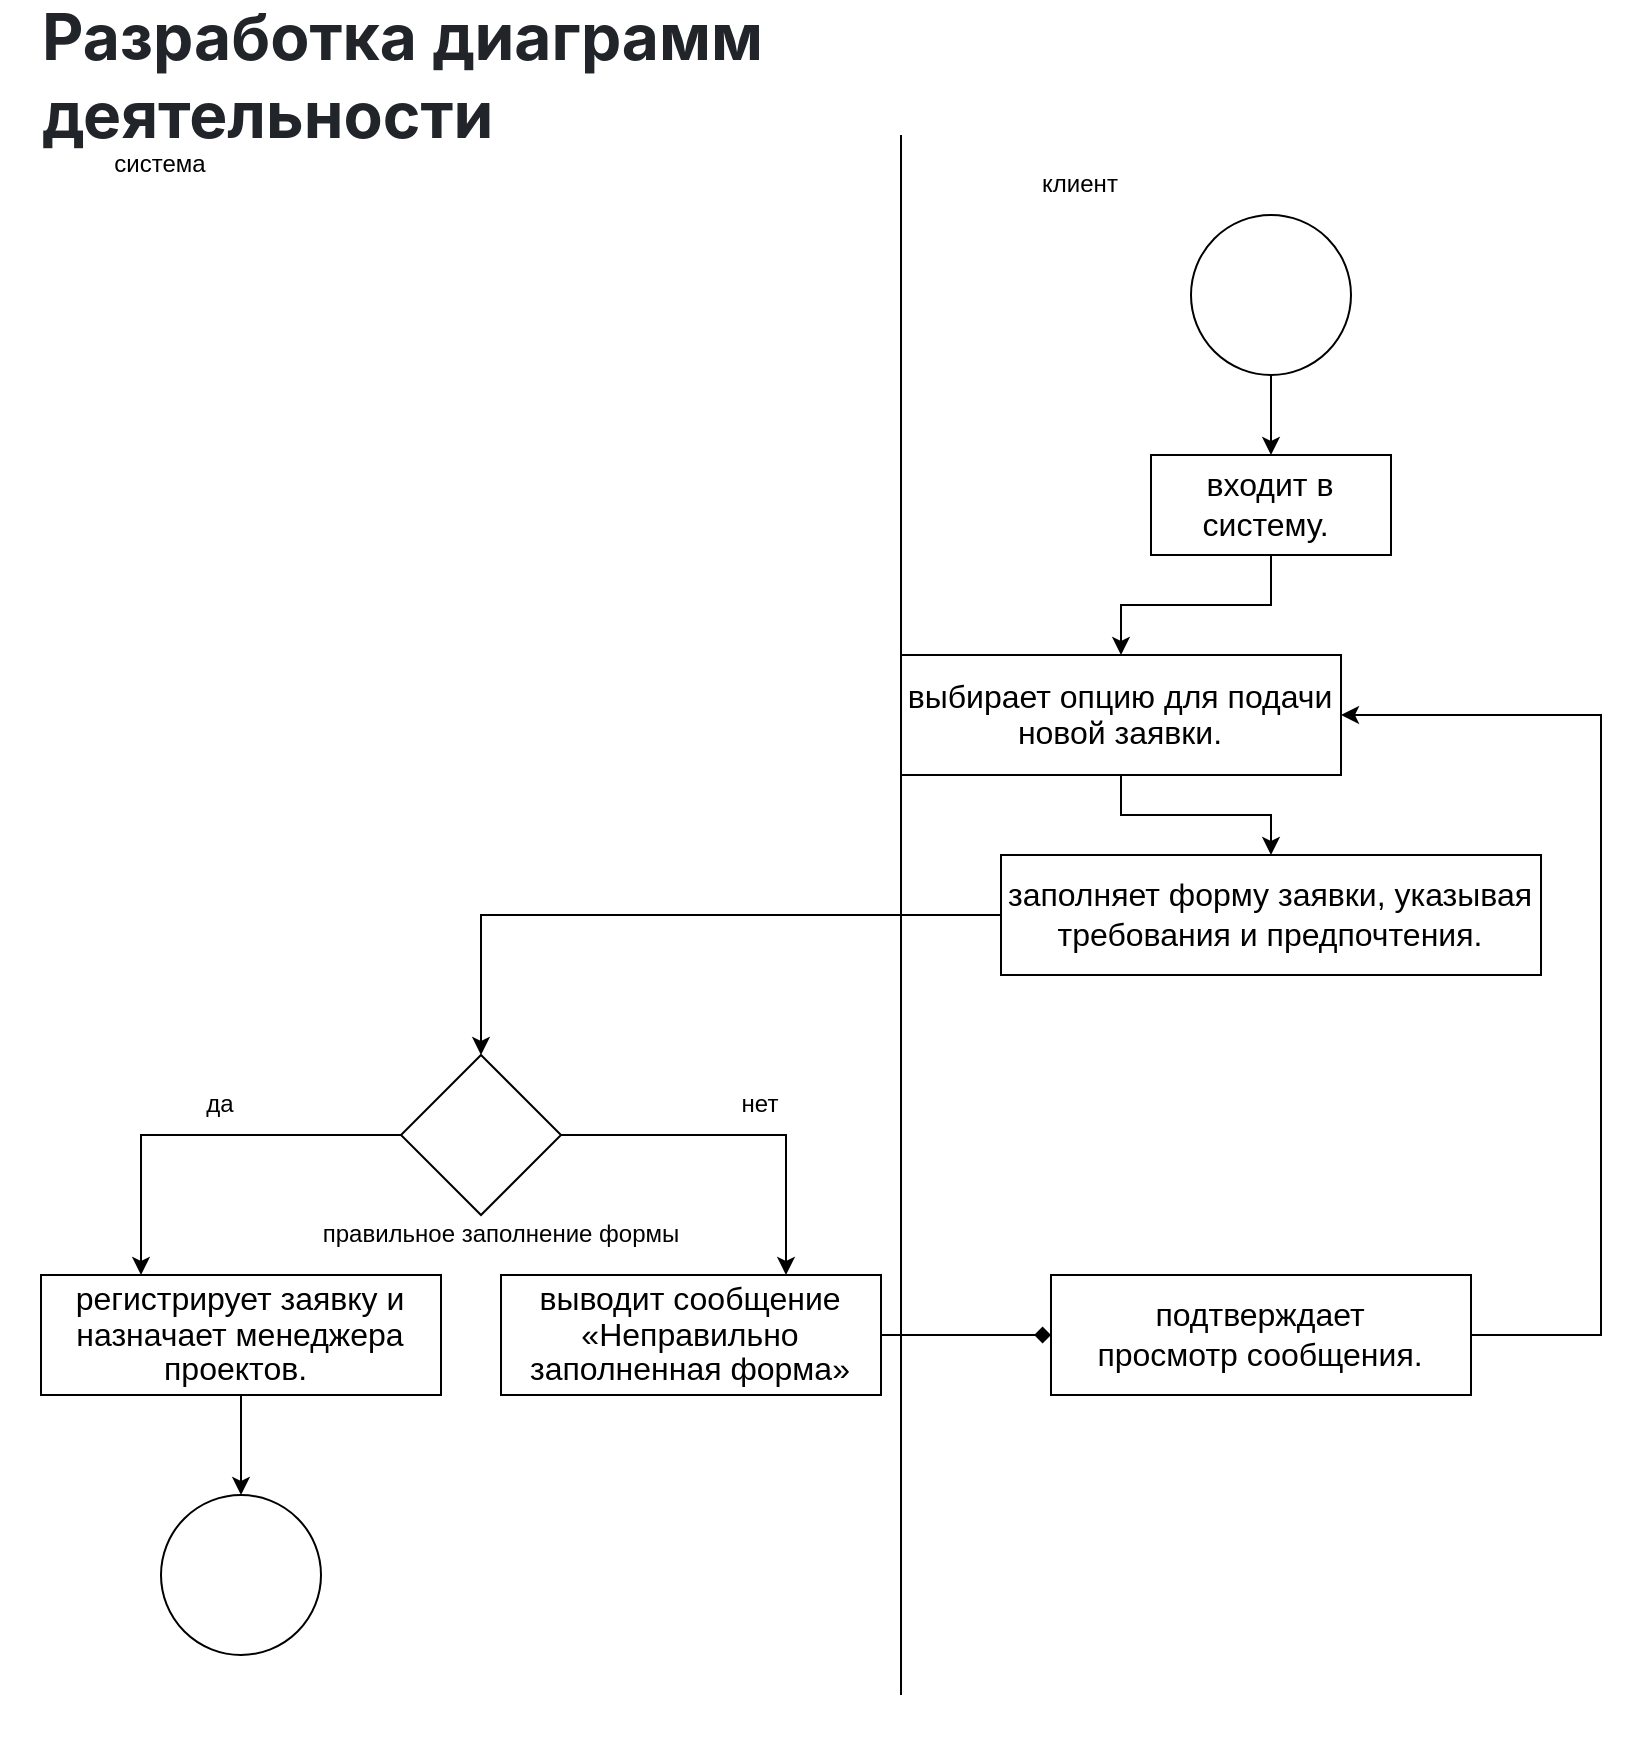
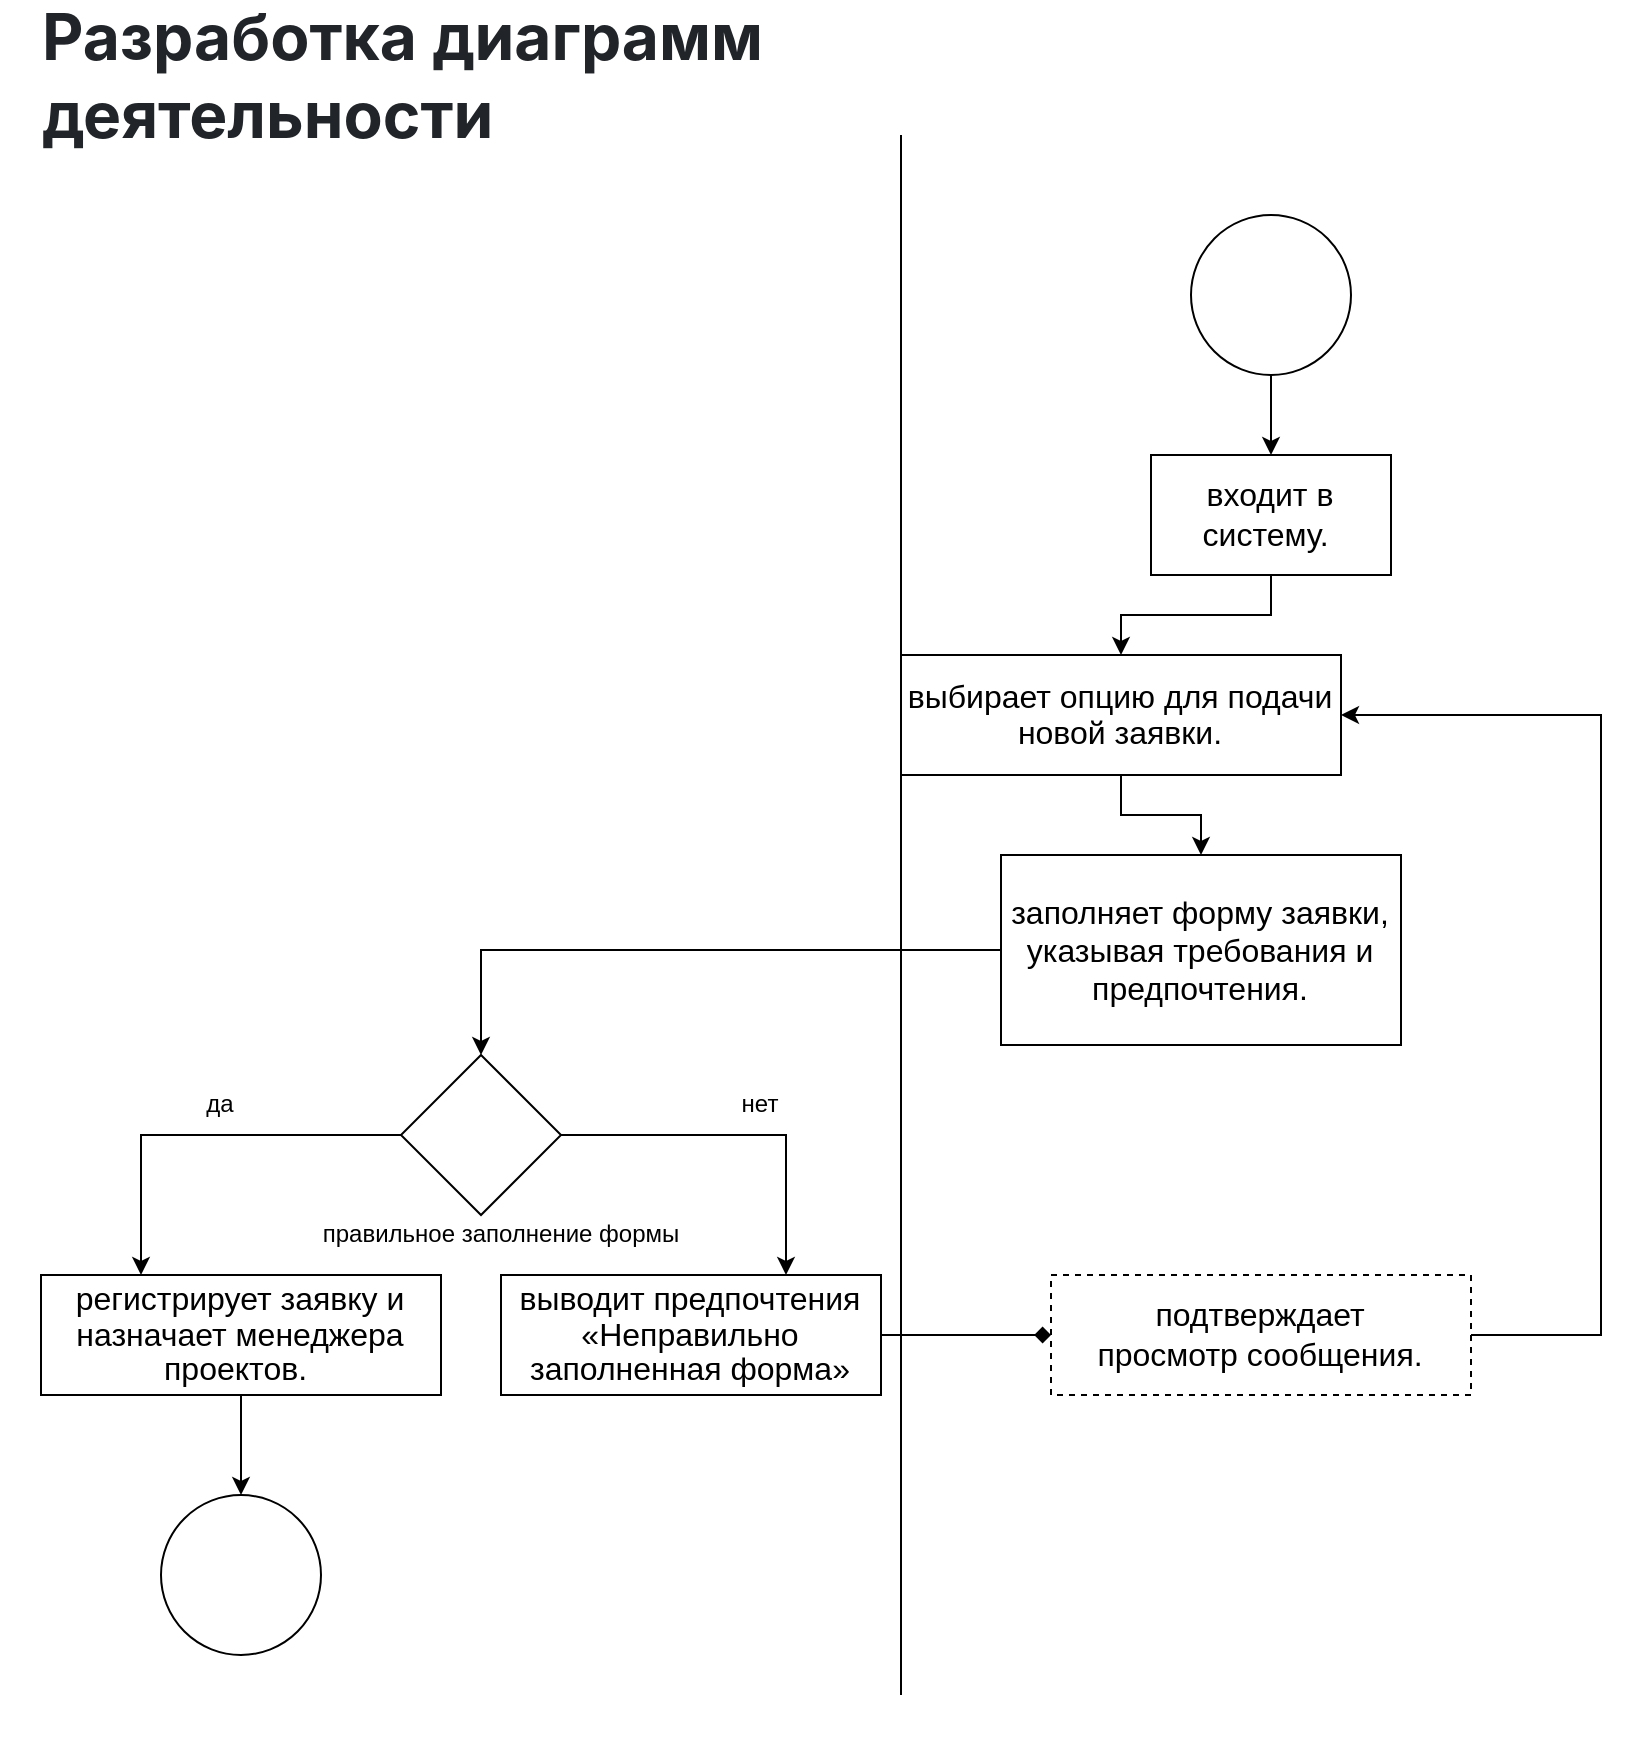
node "система": removed
node "клиент": removed
node "входит в систему.": size 240x100 -> 240x120
node "заполняет форму заявки, указывая требования и предпочтения.": size 540x120 -> 400x190
node "выводит сообщение «Неправильно заполненная форма»": label "выводит сообщение «Неправильно заполненная форма»" -> "выводит предпочтения «Неправильно заполненная форма»"
node "подтверждает просмотр сообщения.": style solid -> dashed
